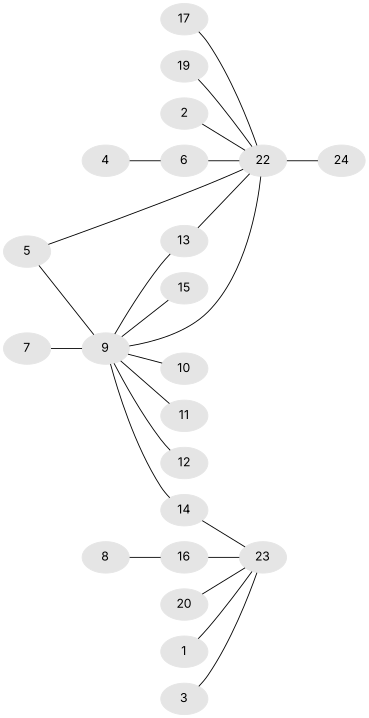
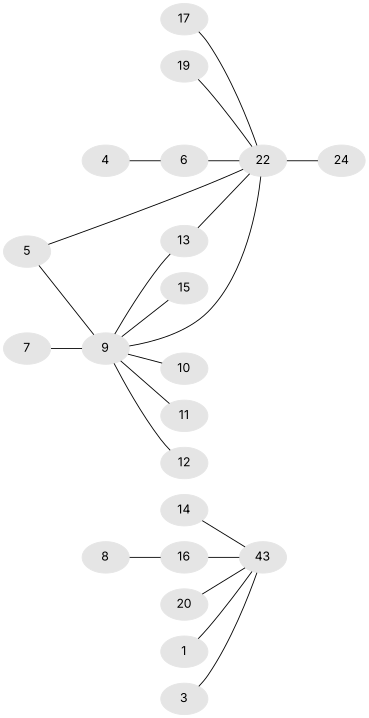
node "2": removed
edge "9" -- "14": removed
node "23": label "23" -> "43"
